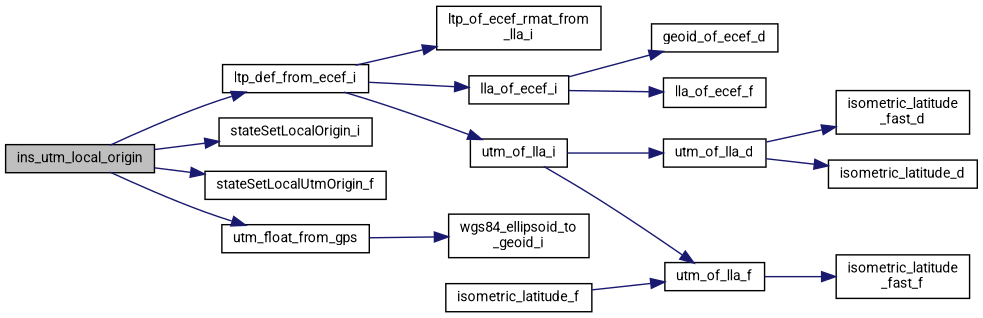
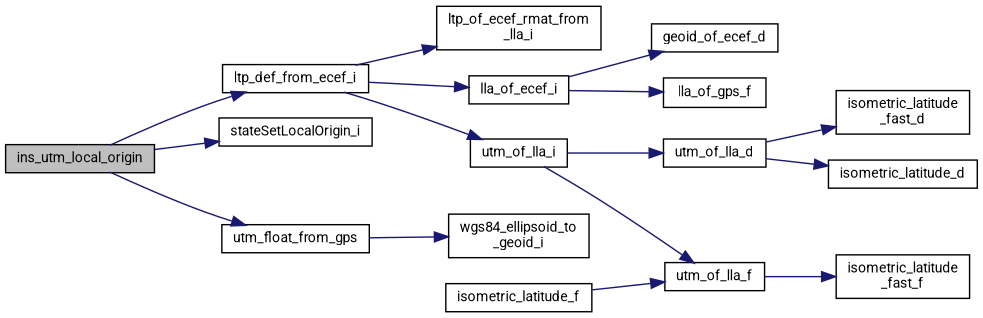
node "lla_of_ecef_f": label "lla_of_ecef_f" -> "lla_of_gps_f"
node "stateSetLocalUtmOrigin_f": removed
